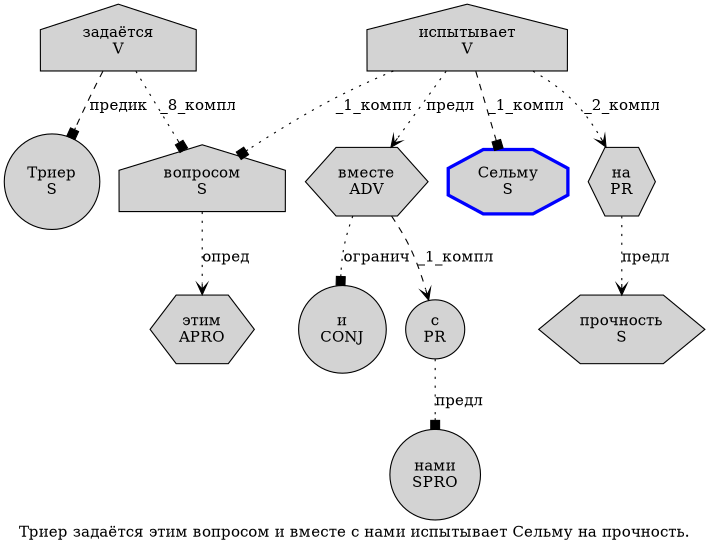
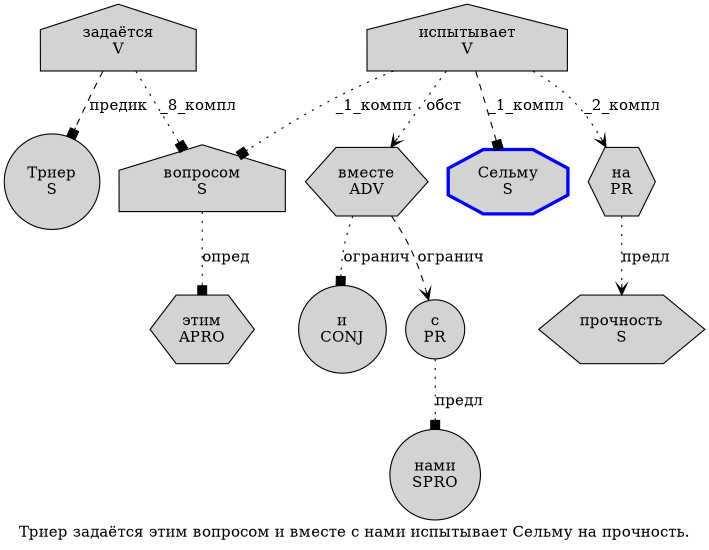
edge "испытывает V" -> "вместе ADV": label "предл" -> "обст"
edge "вопросом S" -> "этим APRO": arrowhead vee -> box
edge "вместе ADV" -> "с PR": label "_1_компл" -> "огранич"
